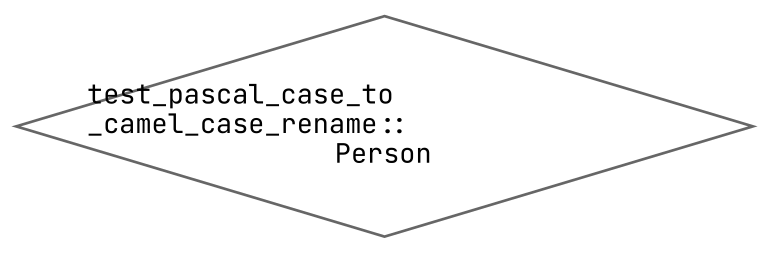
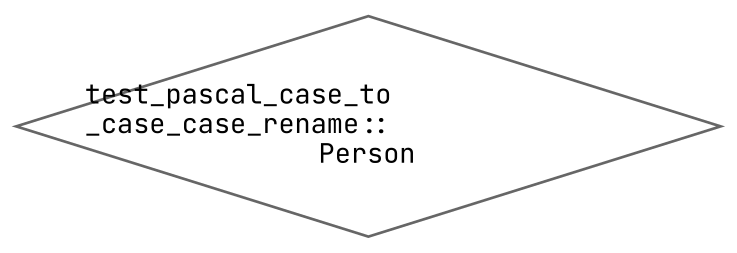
node "test_pascal_case_to _camel_case_rename:: Person": label "test_pascal_case_to _camel_case_rename:: Person" -> "test_pascal_case_to _case_case_rename:: Person"
